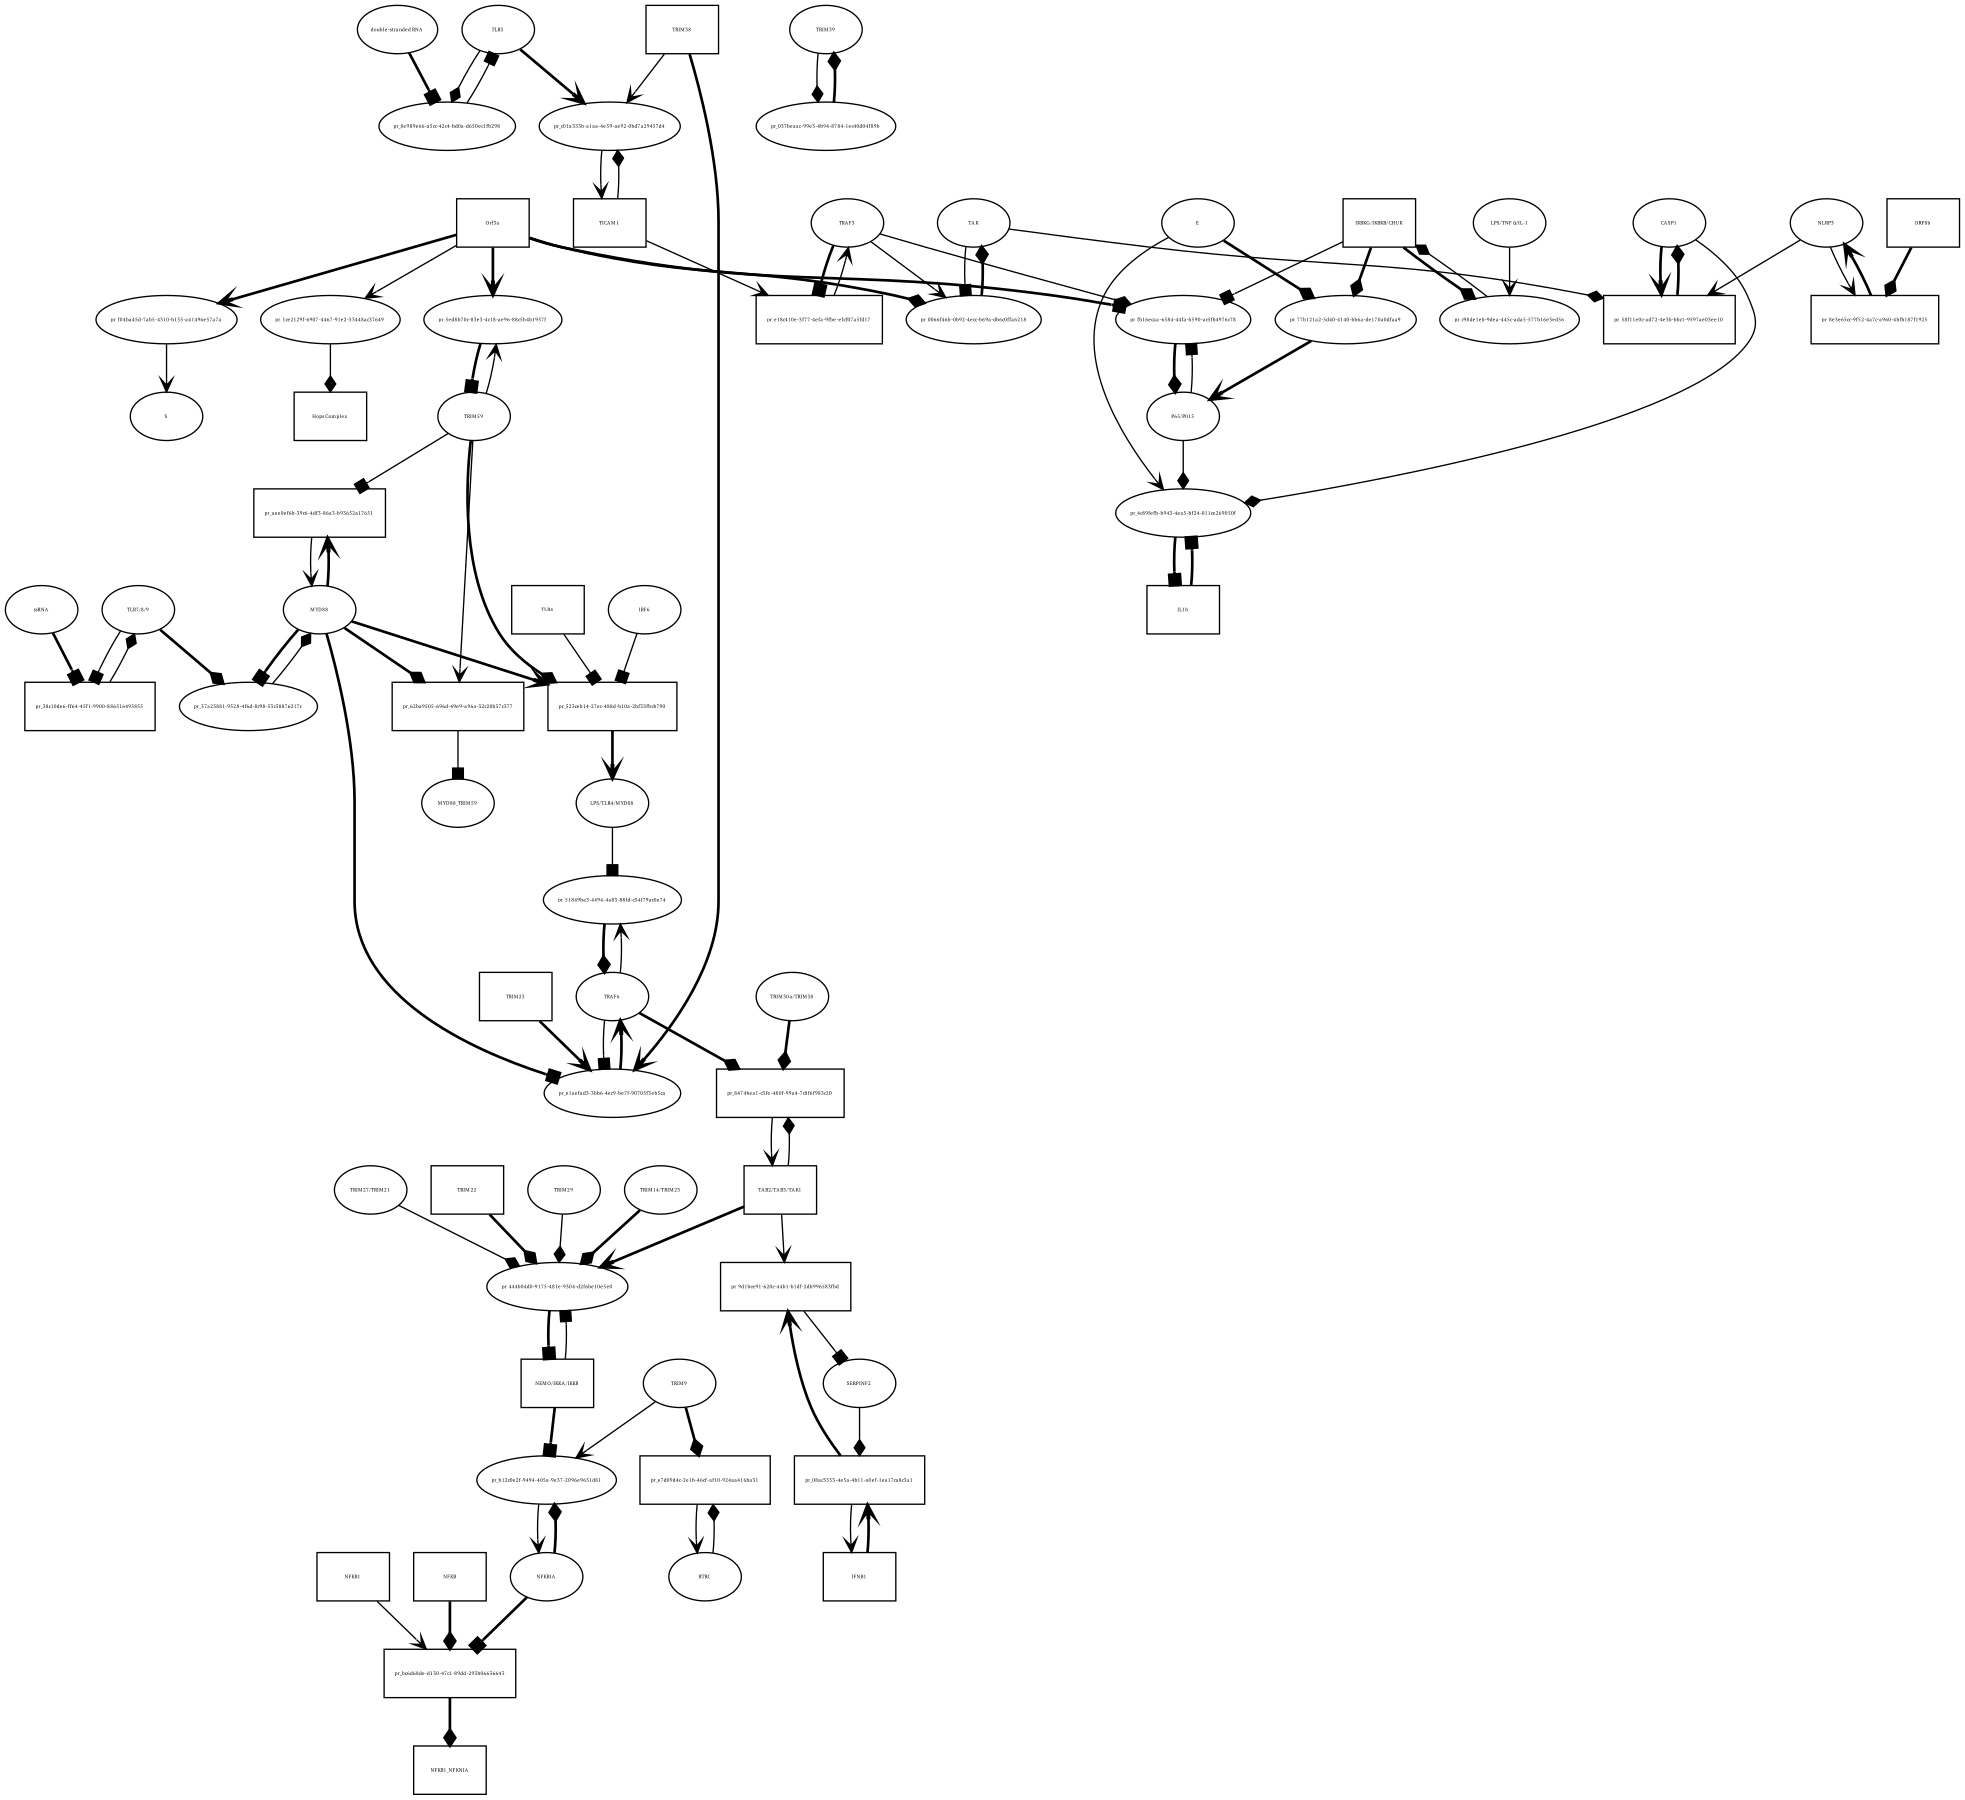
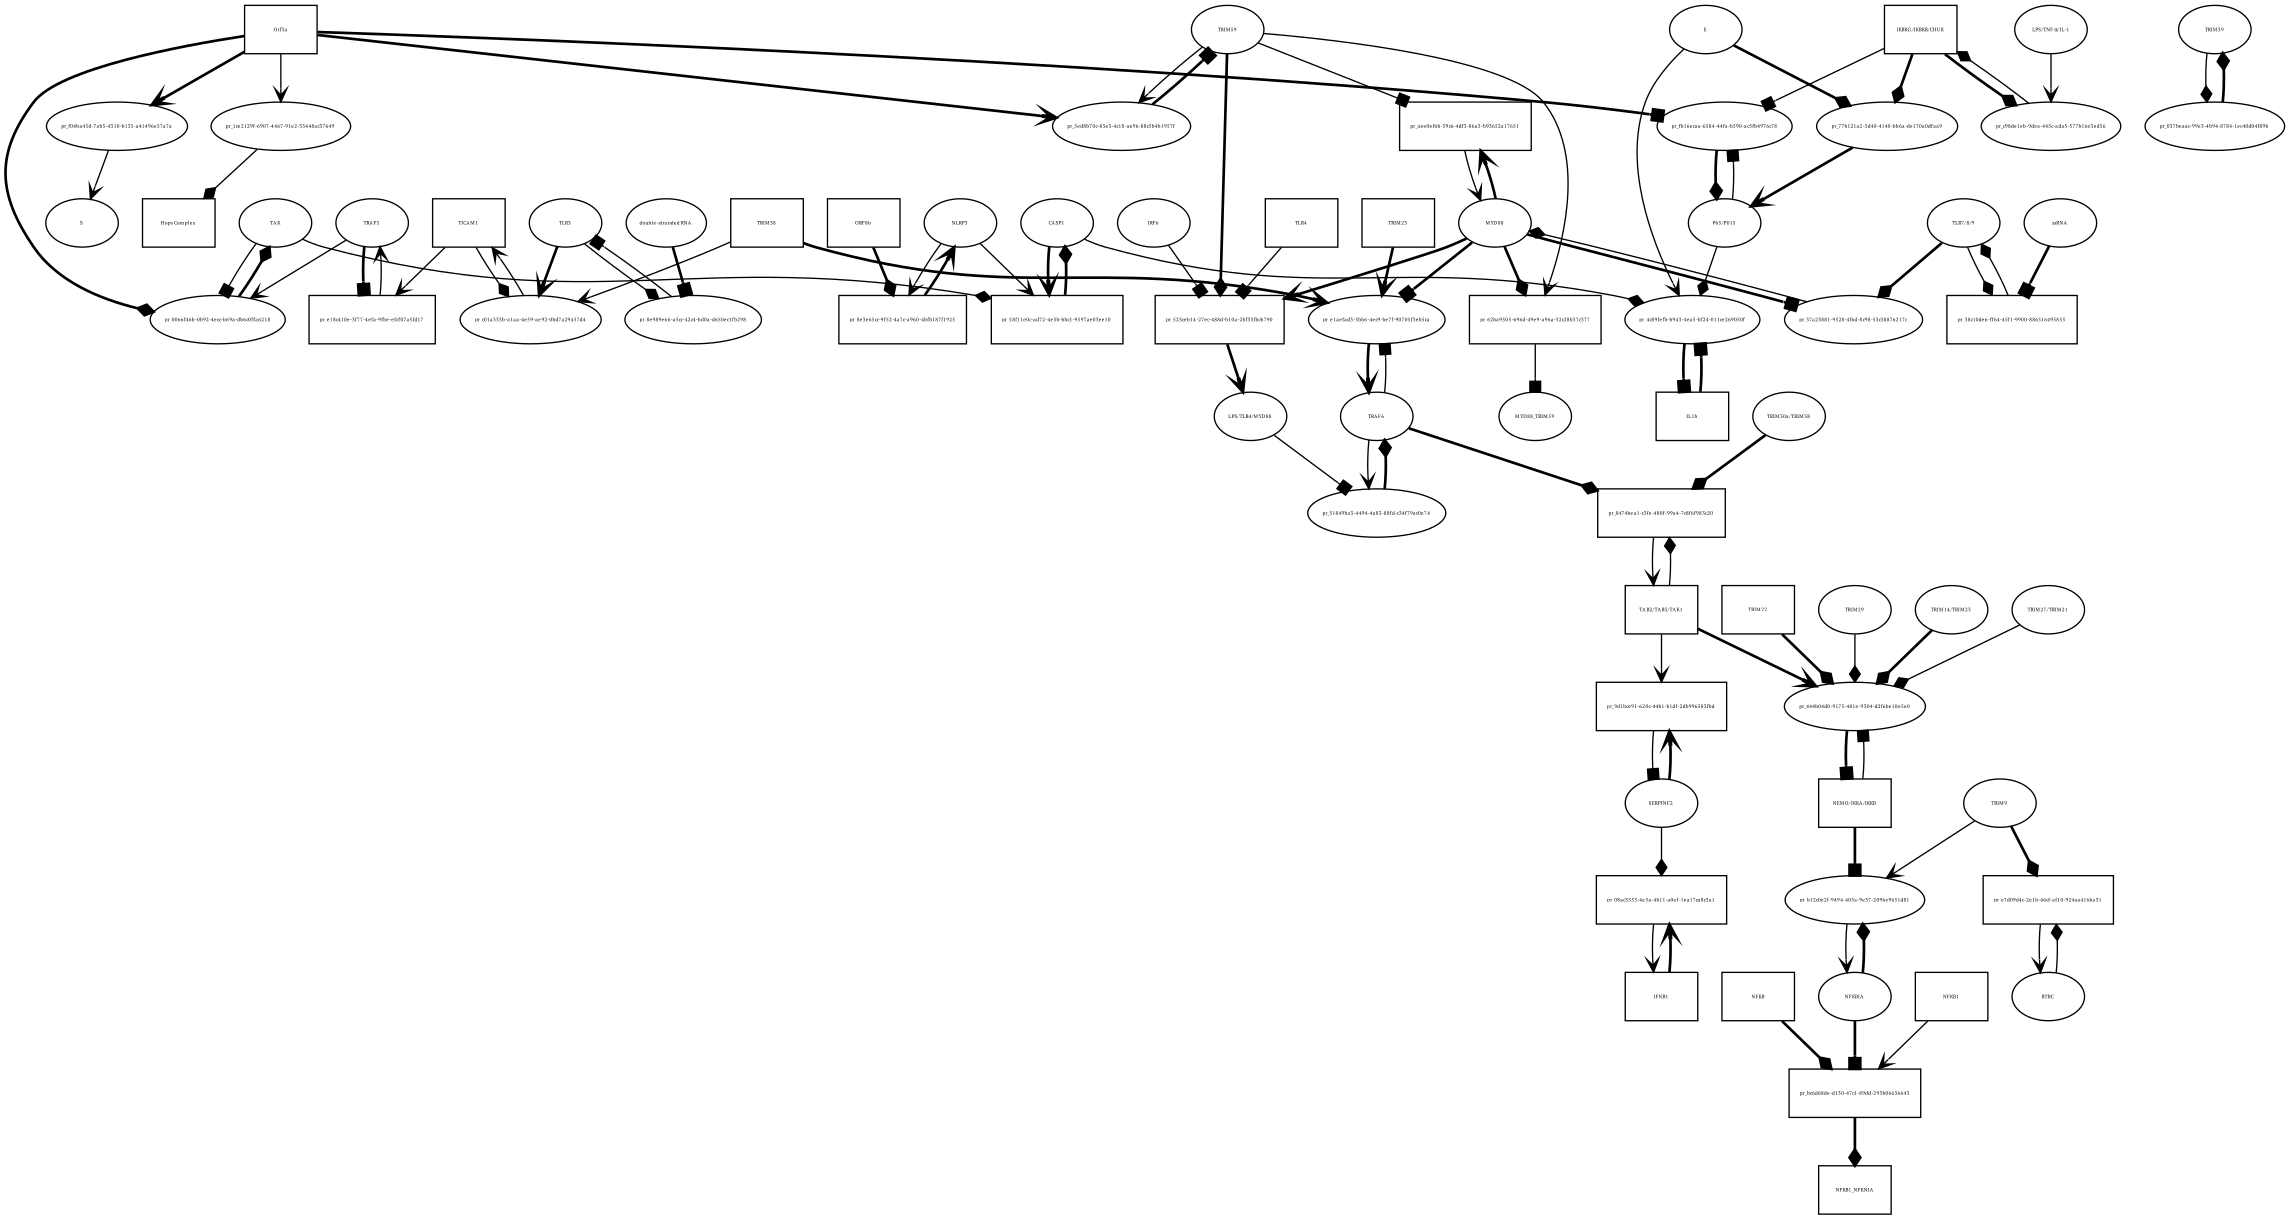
edge "TRAF3" -> "pr_fb16ecaa-6584-44fa-b590-ac5fb4976c78": removed
edge "TLR7/8/9" -> "pr_38c10de6-ff64-45f1-9900-886516495855": arrowhead box -> diamond
edge "pr_08ac3553-4e5a-4b11-a0ef-1ea17ca8c3a1" -> "pr_9d1bce91-620c-44b1-b1df-2db996583fbd": now "SERPINF2" -> "pr_9d1bce91-620c-44b1-b1df-2db996583fbd"
